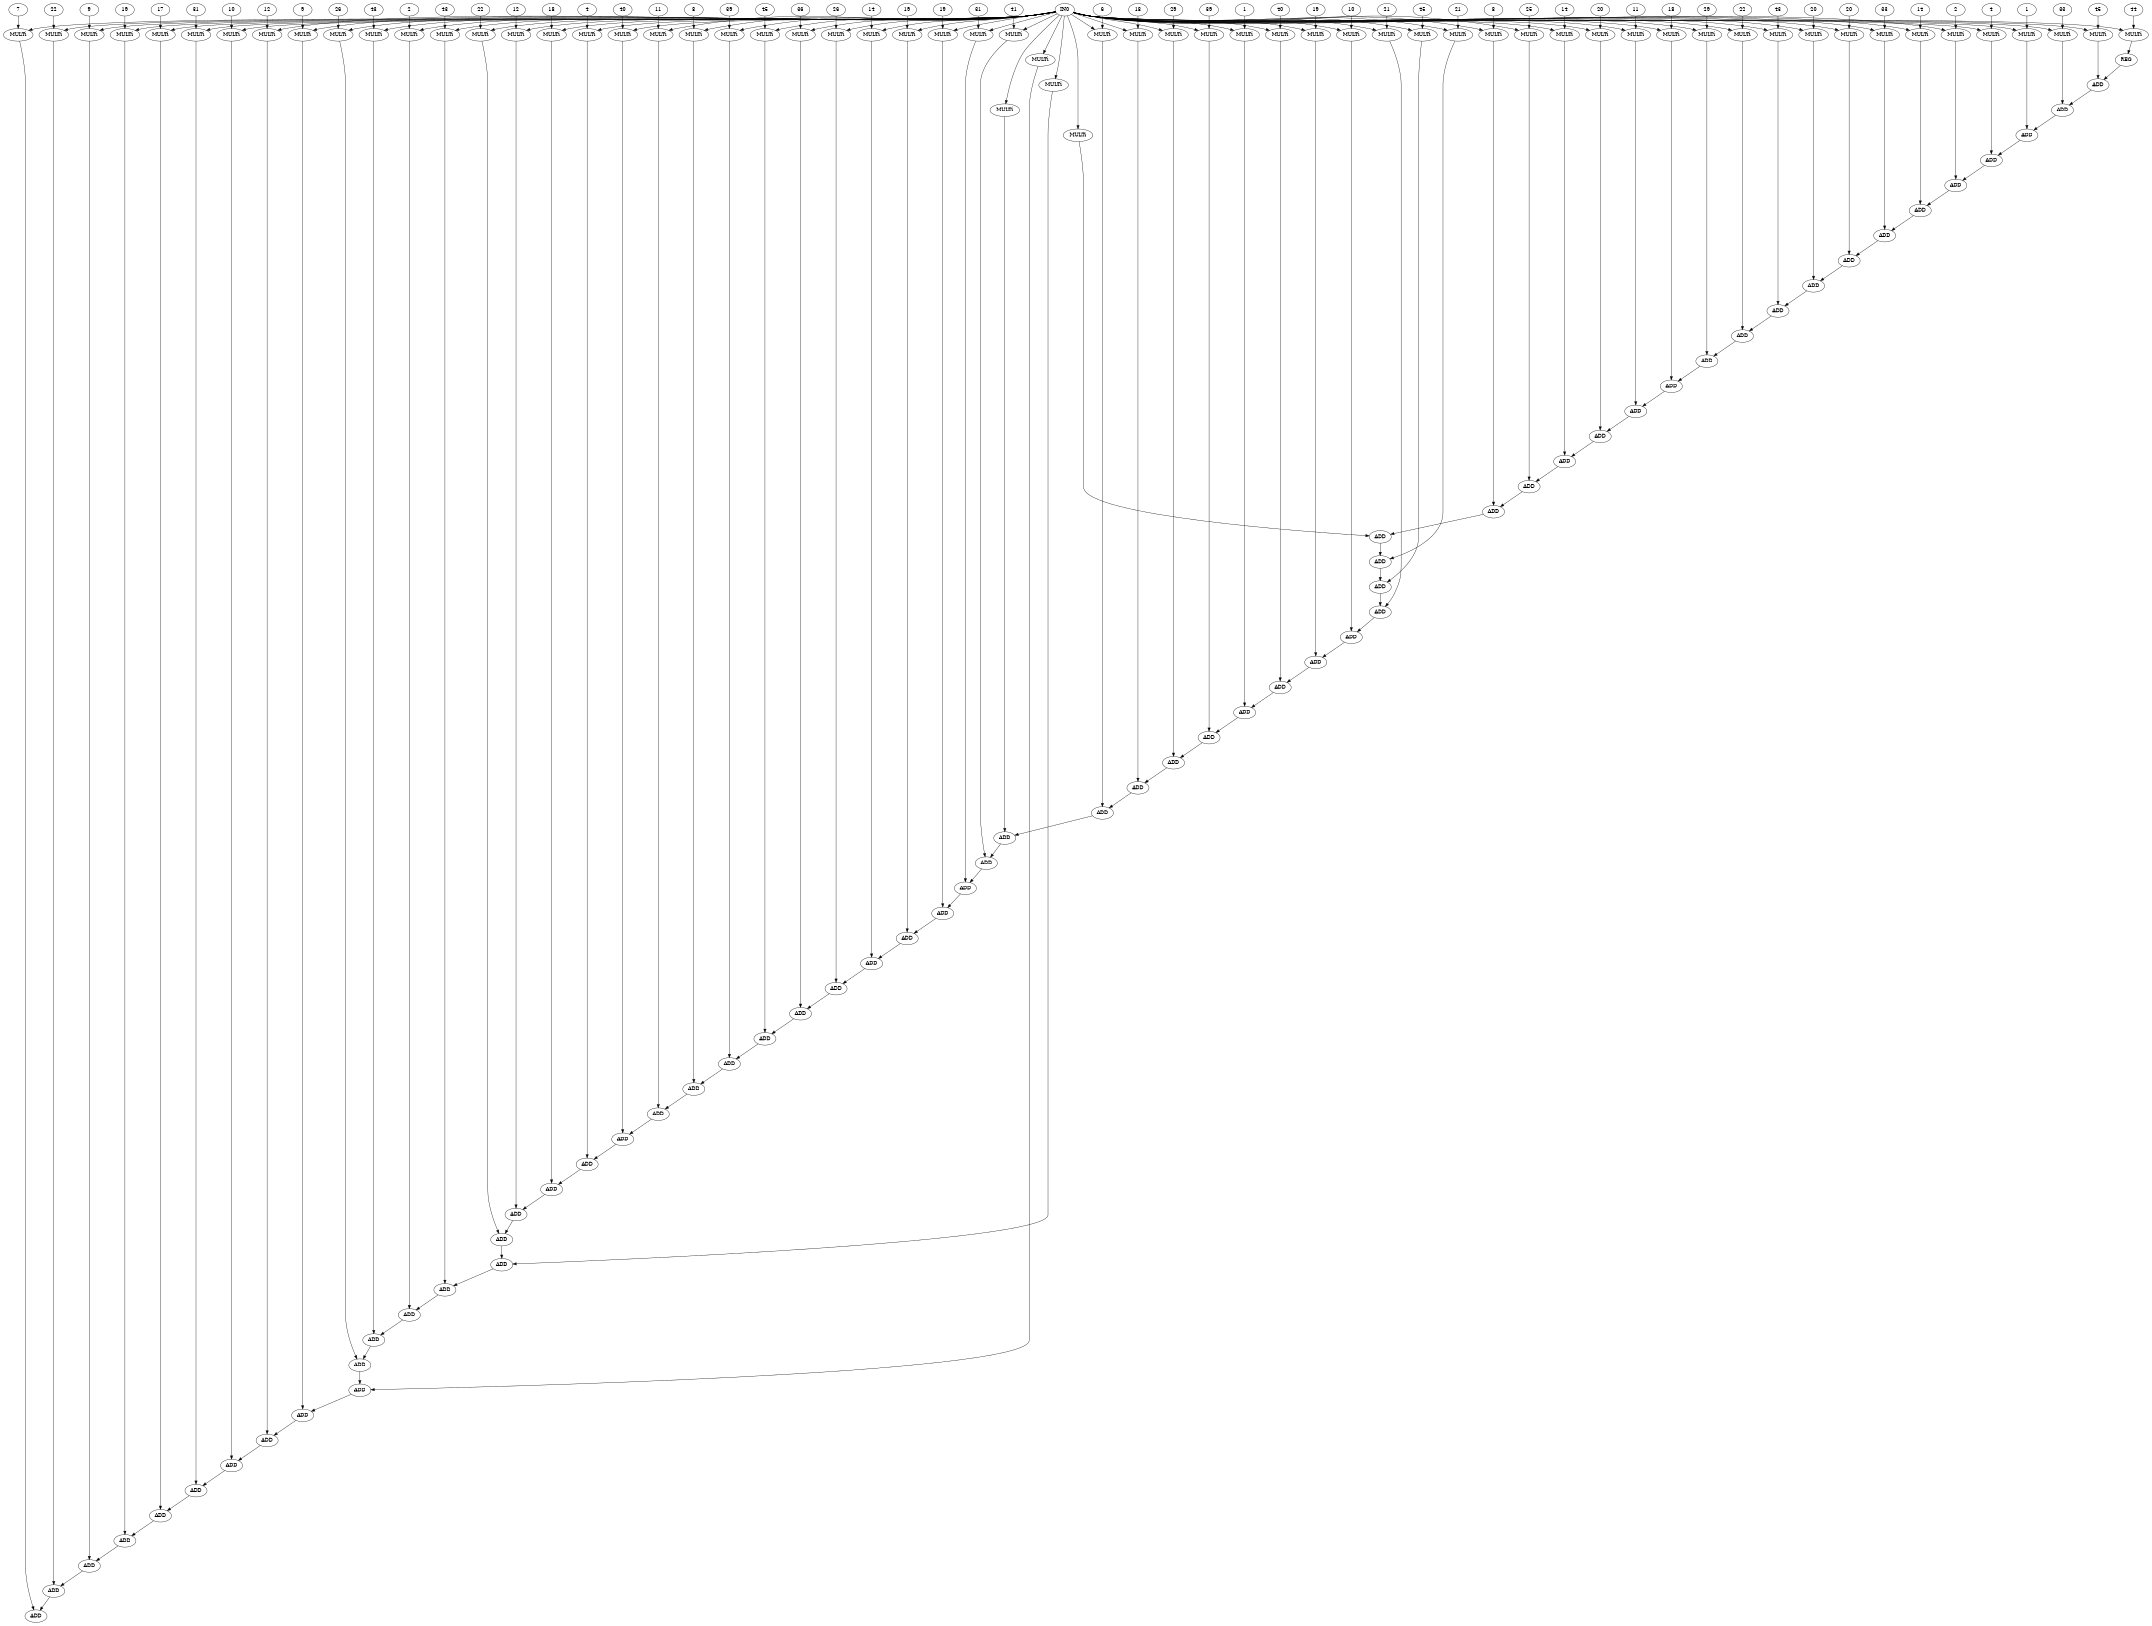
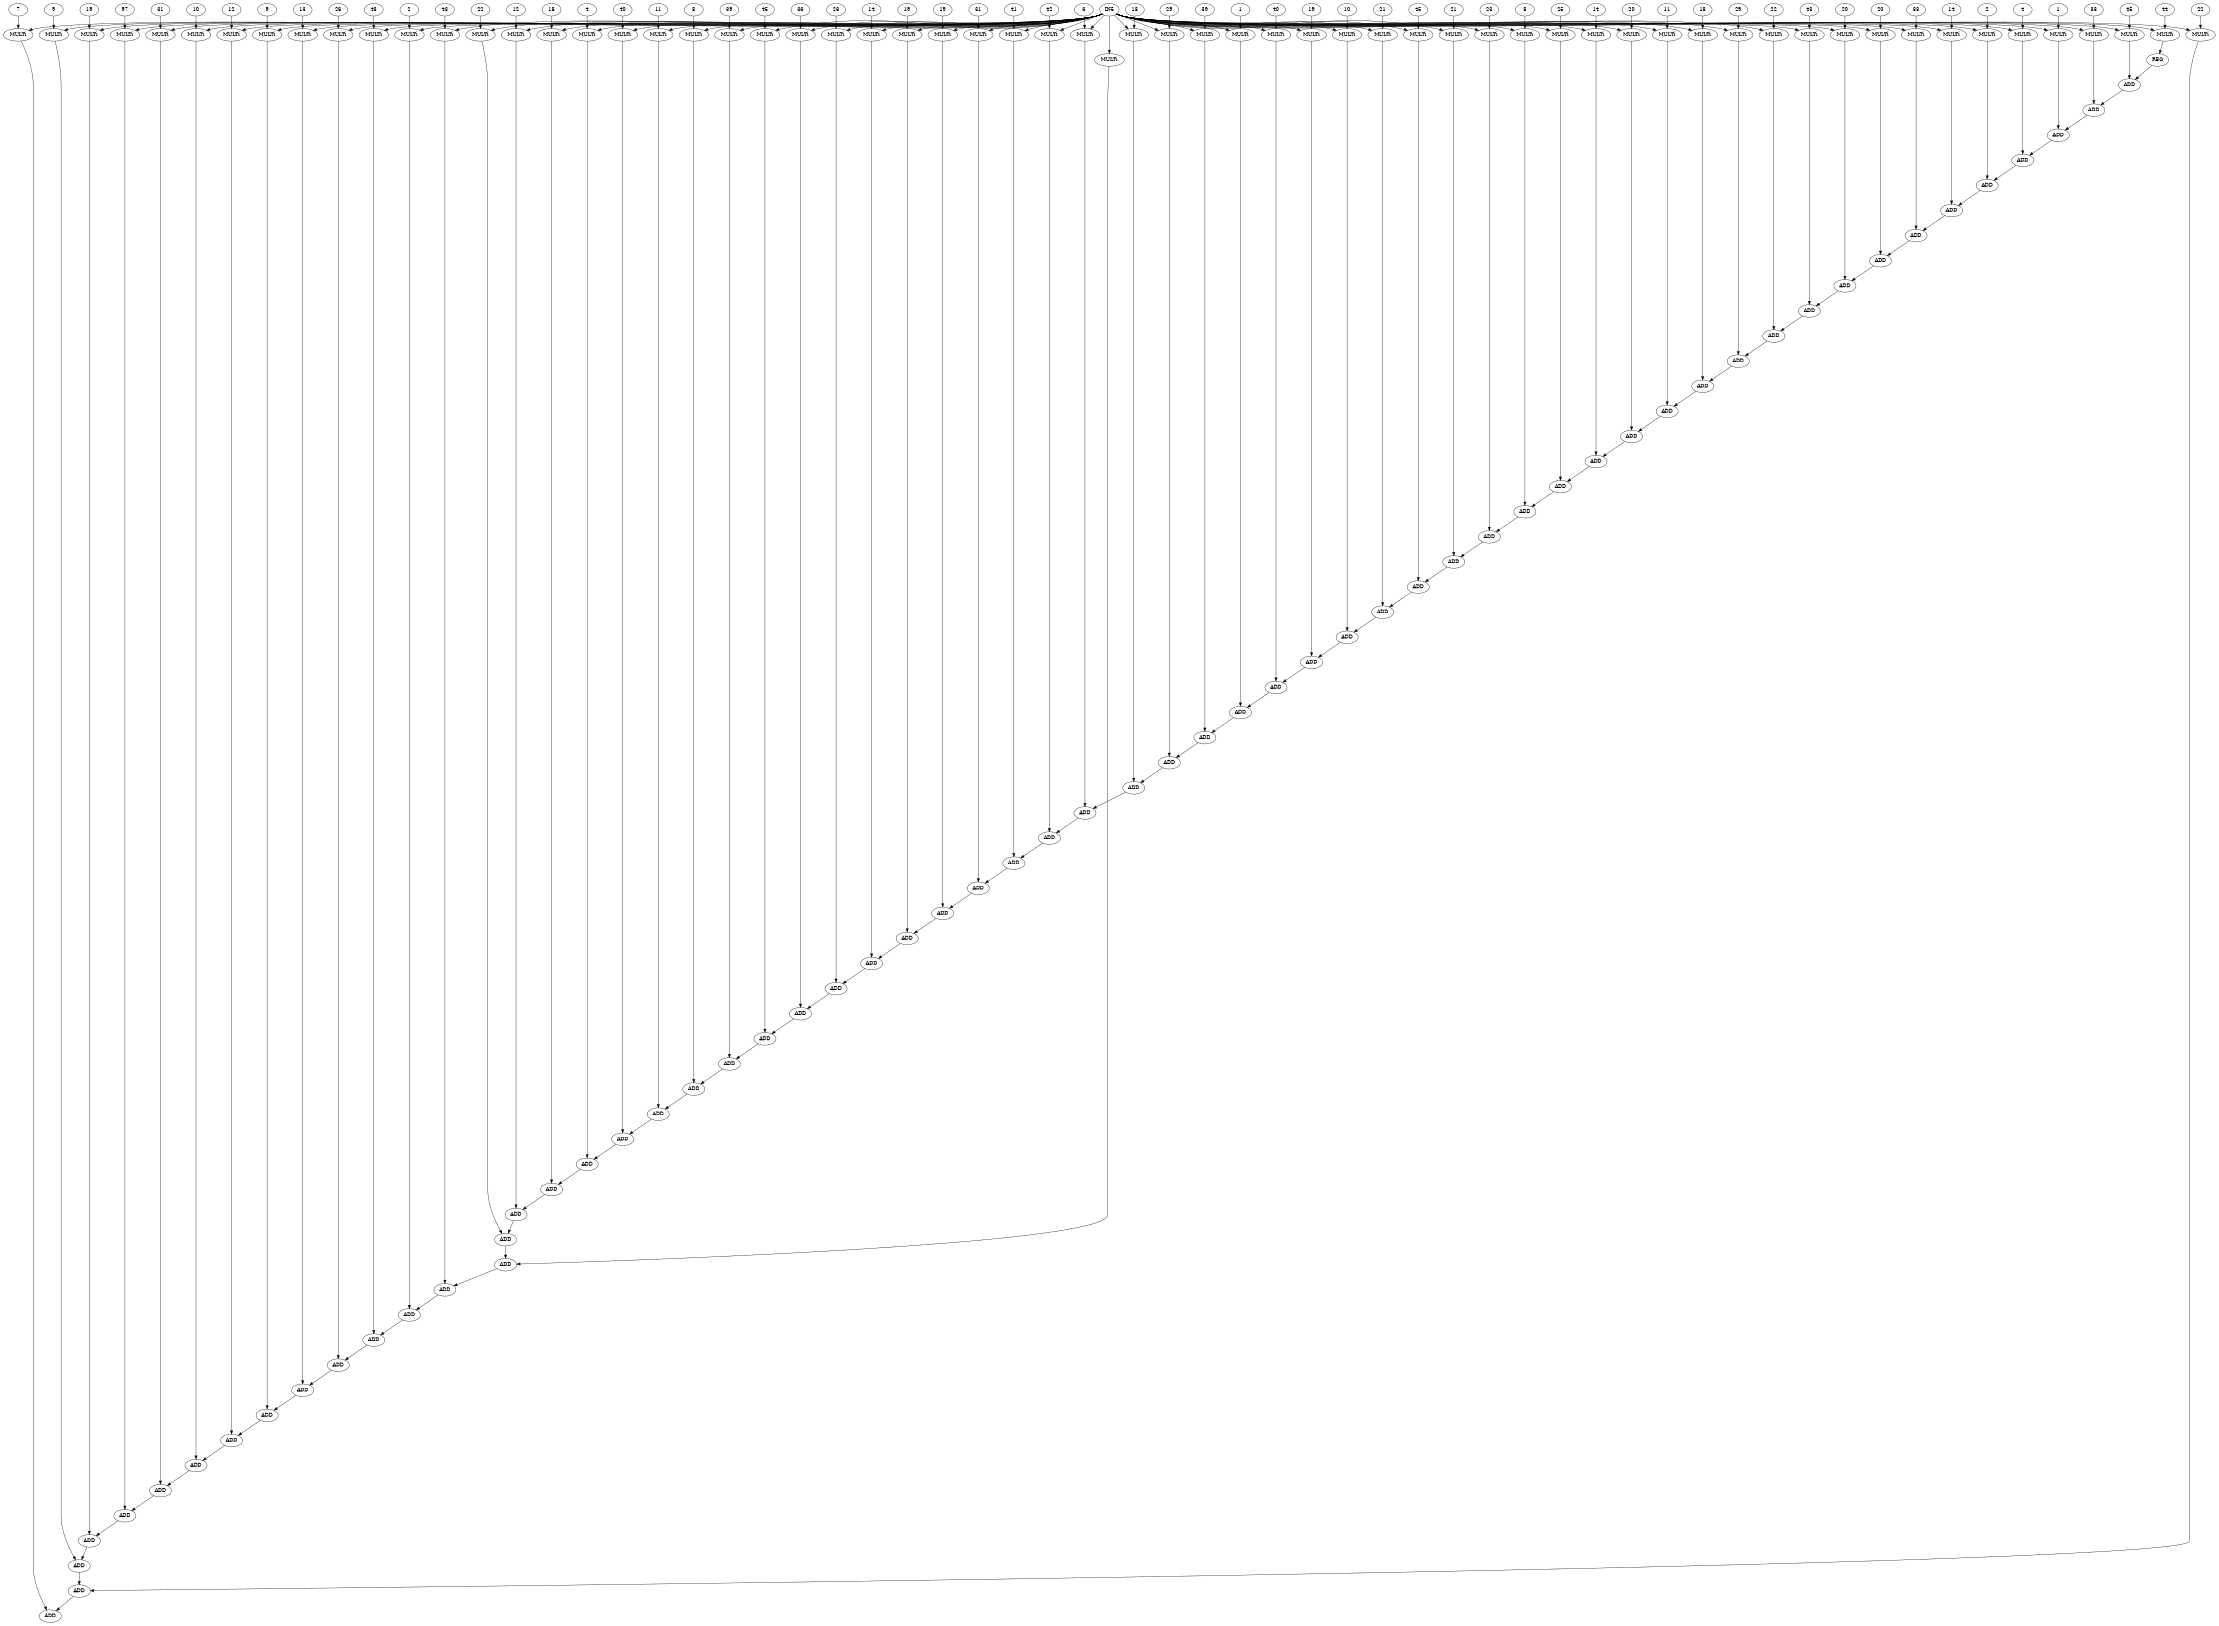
node "17": label "17" -> "97"
node "13": added
node "42": added
node "IN0": label "IN0" -> "IN5"
node "23": added
